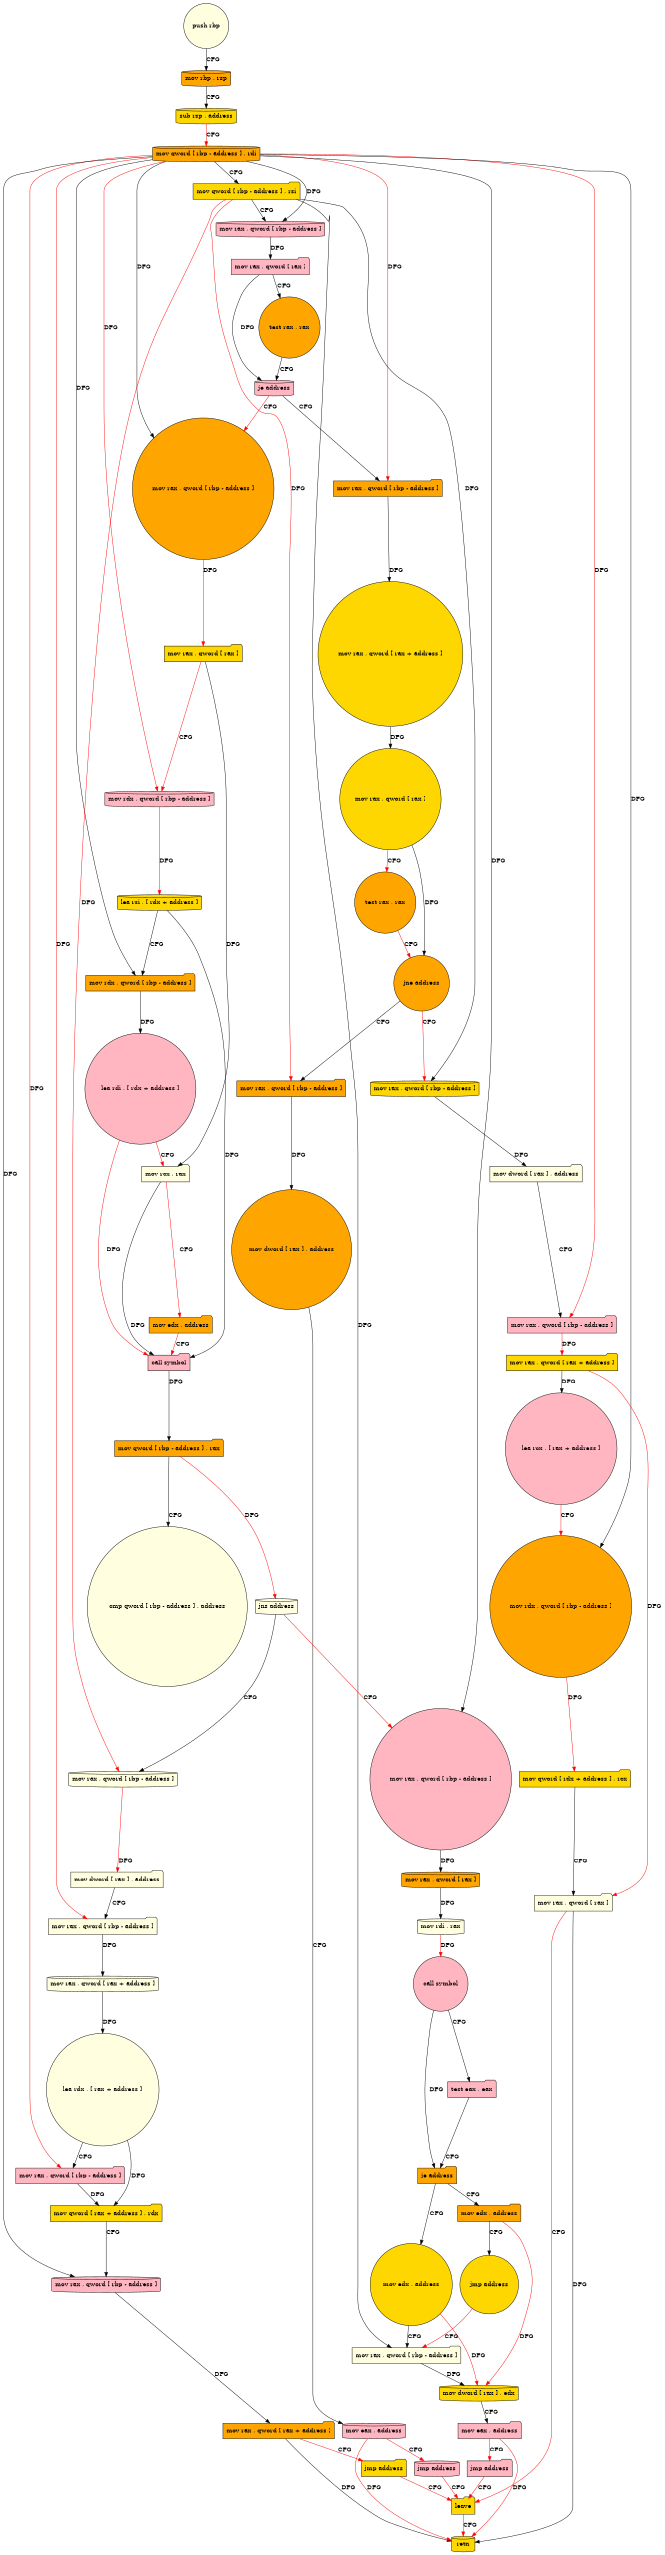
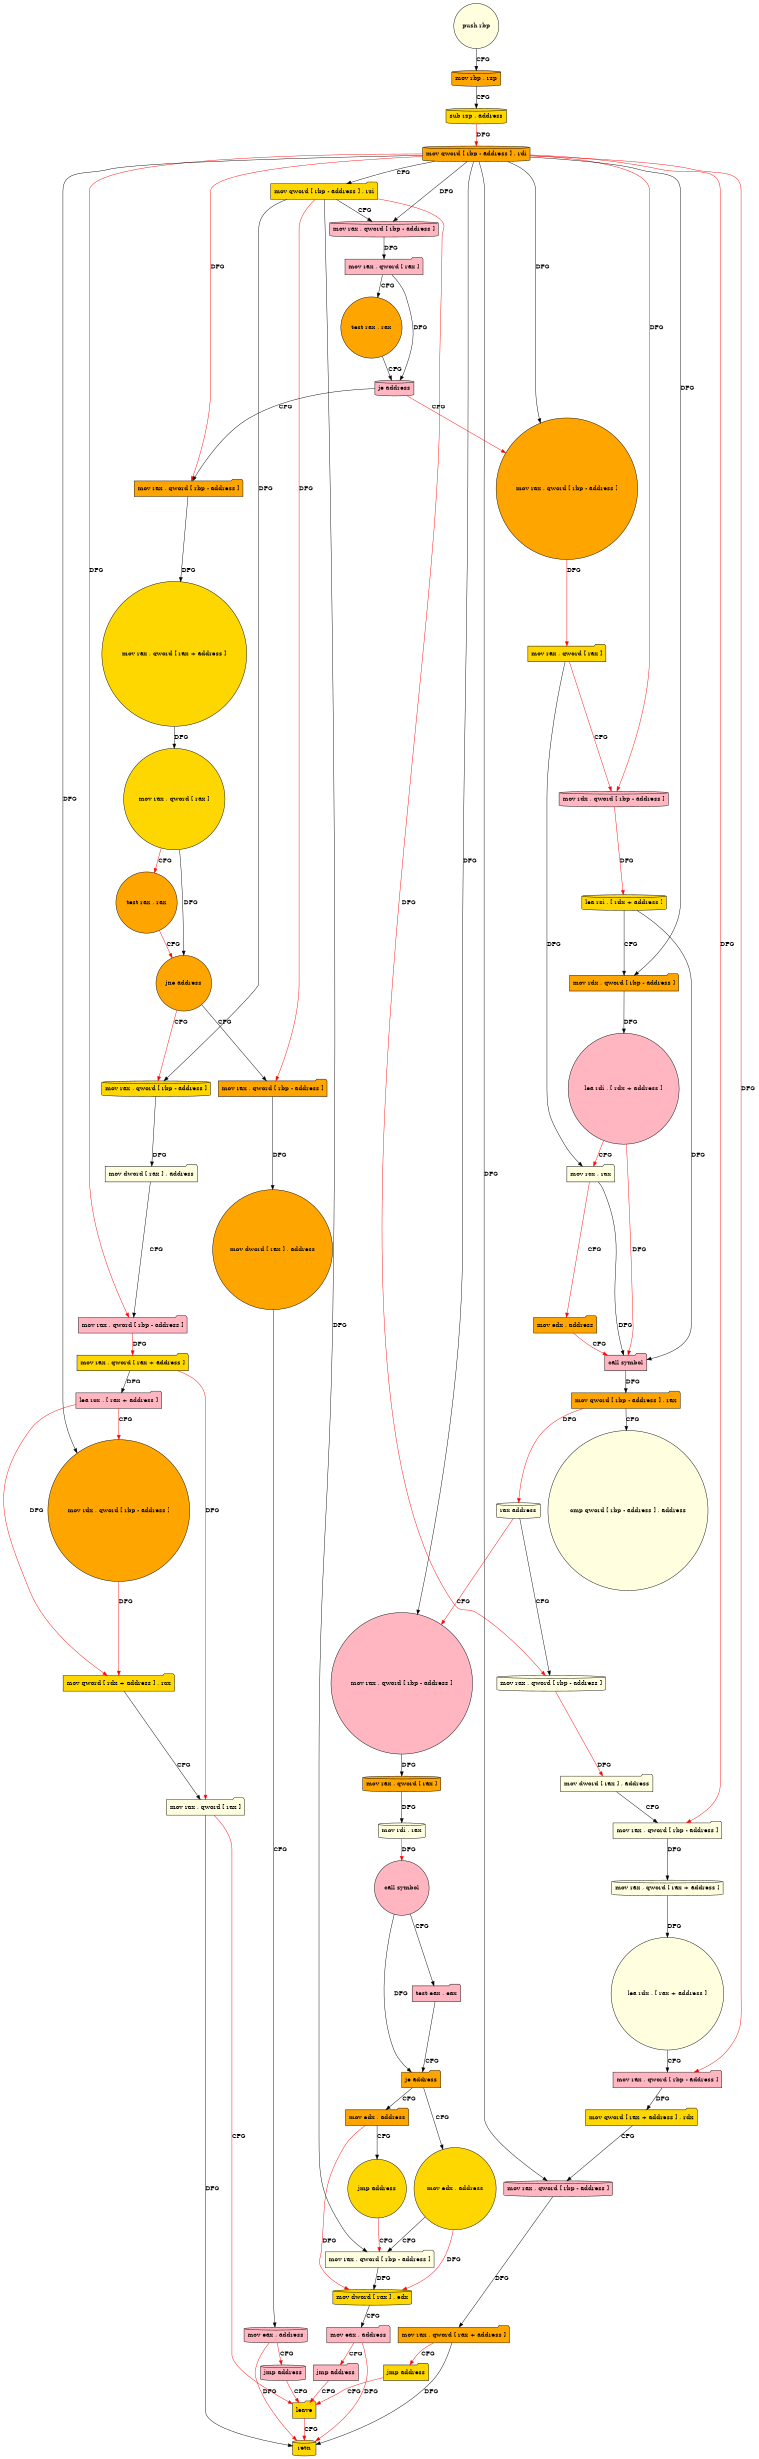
edge "sub rsp , address" -> "mov qword [ rbp - address ] , rdi": label "CFG" -> "DFG"
node "lea rcx , [ rax + address ]": shape circle -> folder
edge "lea rcx , [ rax + address ]" -> "mov qword [ rdx + address ] , rcx": added, label "DFG"
node "jns address": label "jns address" -> "rax address"
edge "lea rdx , [ rax + address ]" -> "mov qword [ rax + address ] , rdx": removed, label "DFG"
